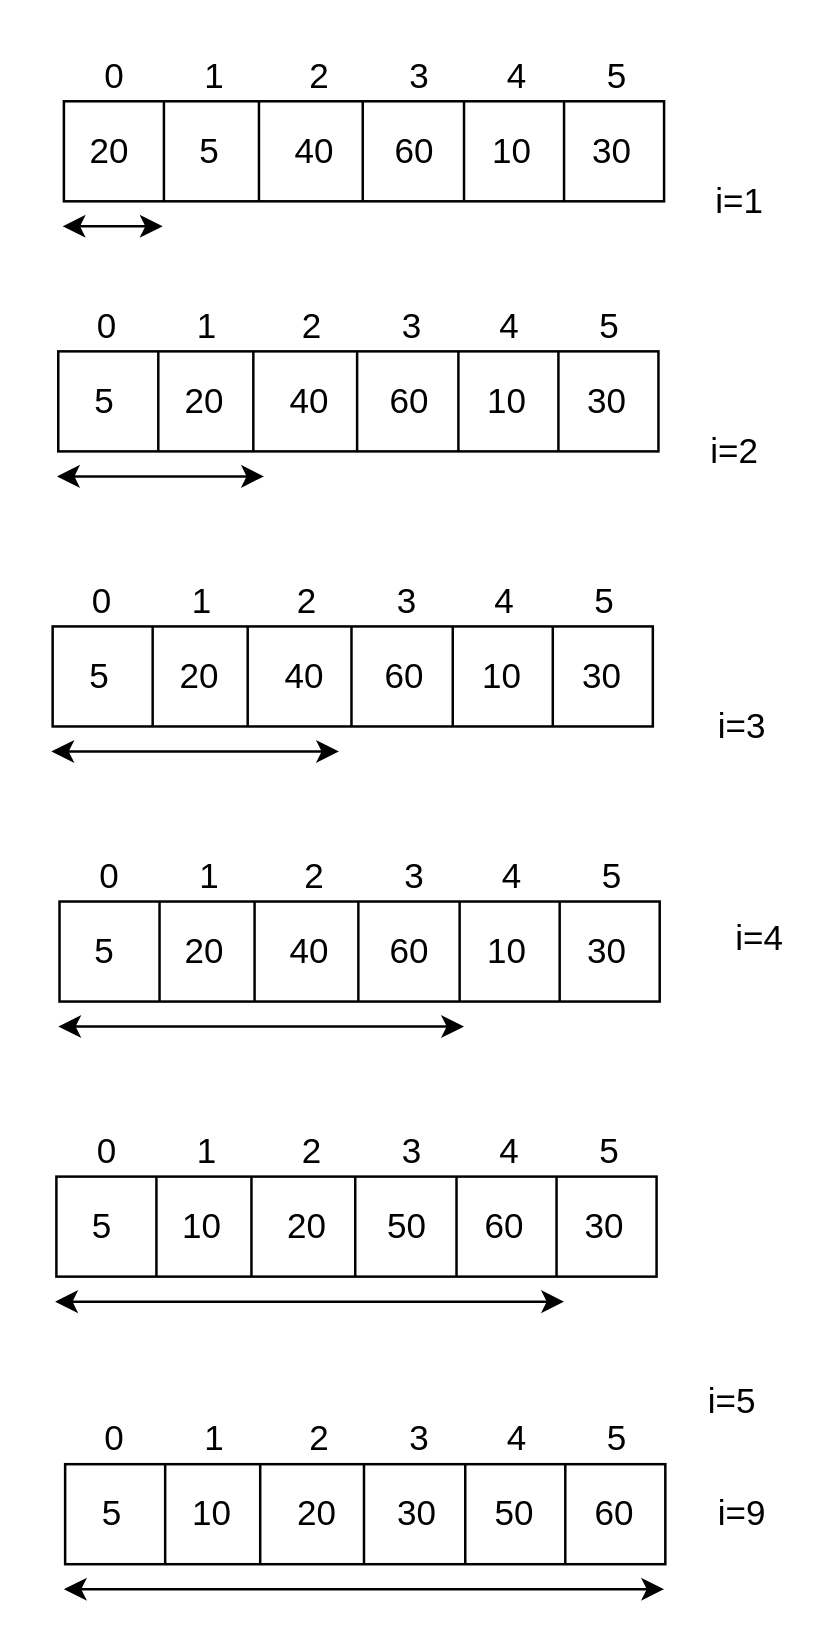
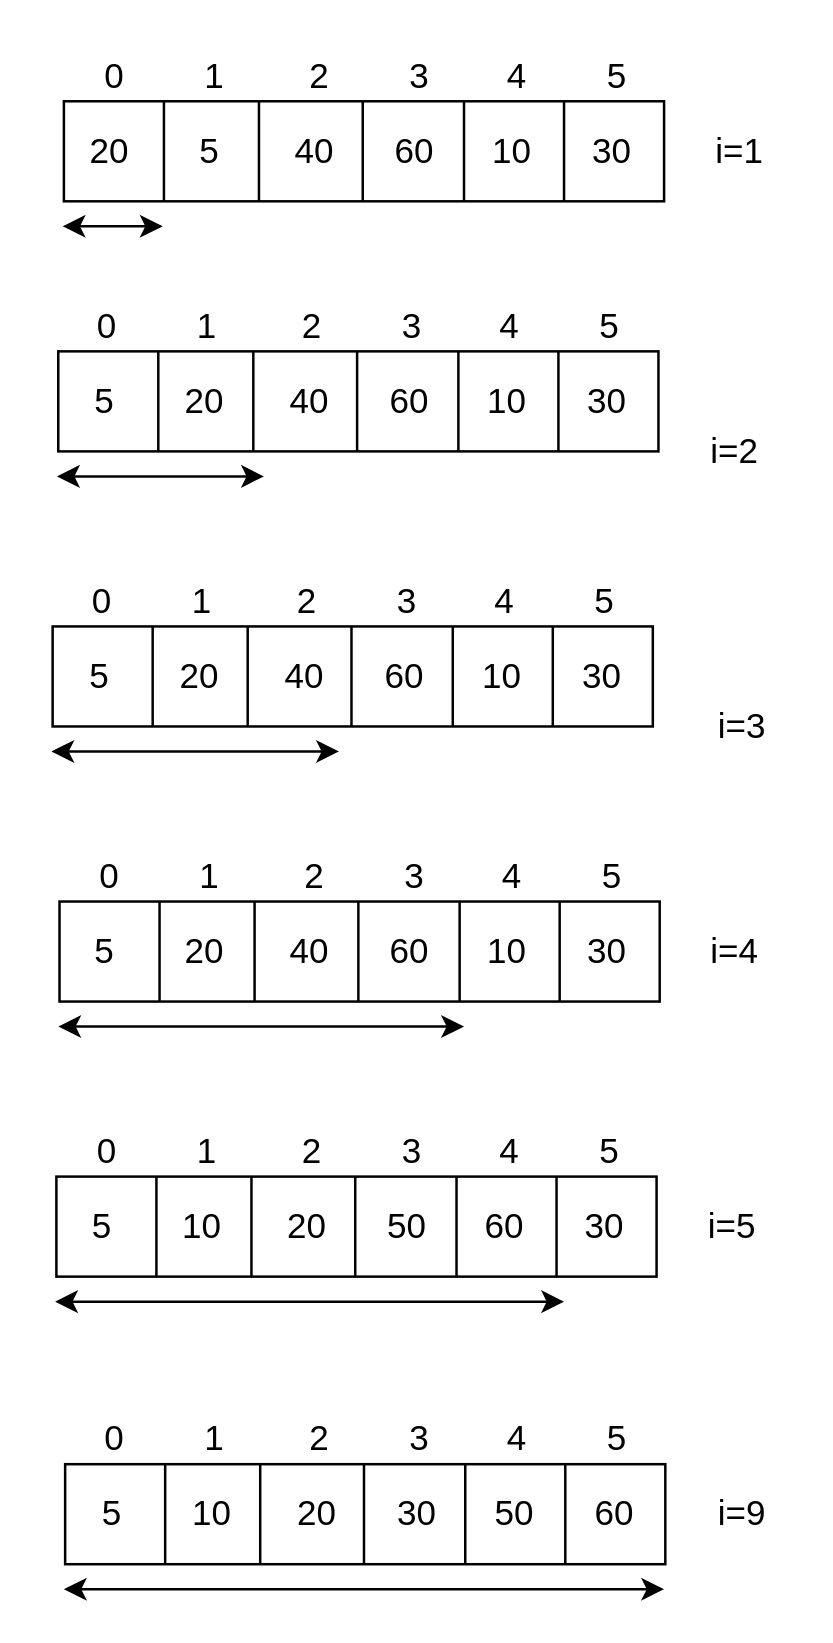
node "i=1": moved (739, 201) -> (739, 151)
node "i=4": moved (759, 939) -> (734, 951)
node "i=5": moved (731, 1401) -> (731, 1226)
